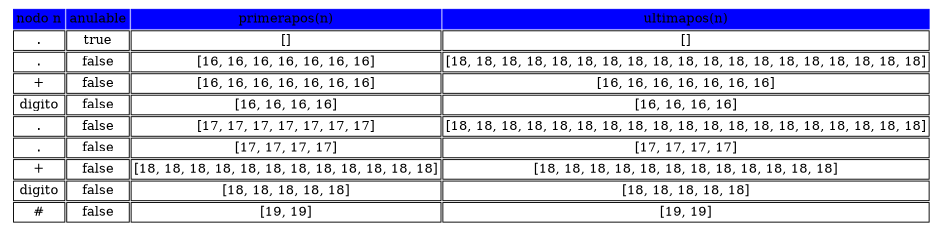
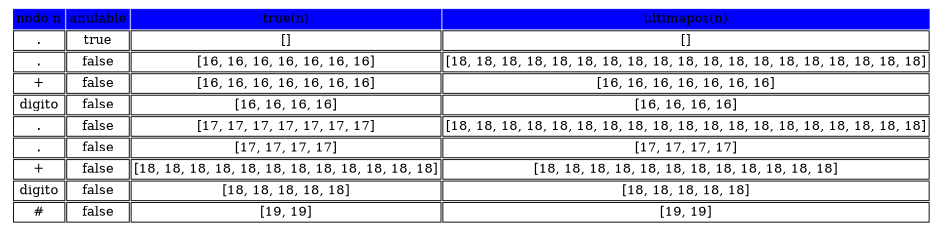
node "nodo n": text "primerapos(n)" -> "true(n)"
